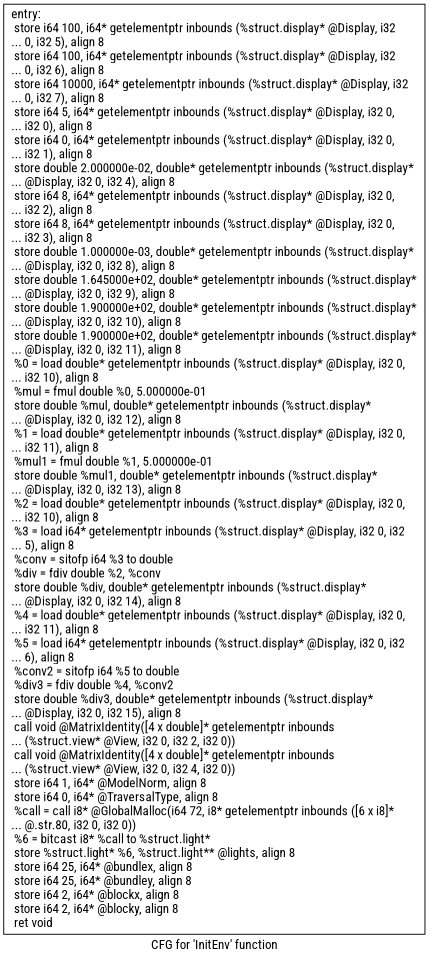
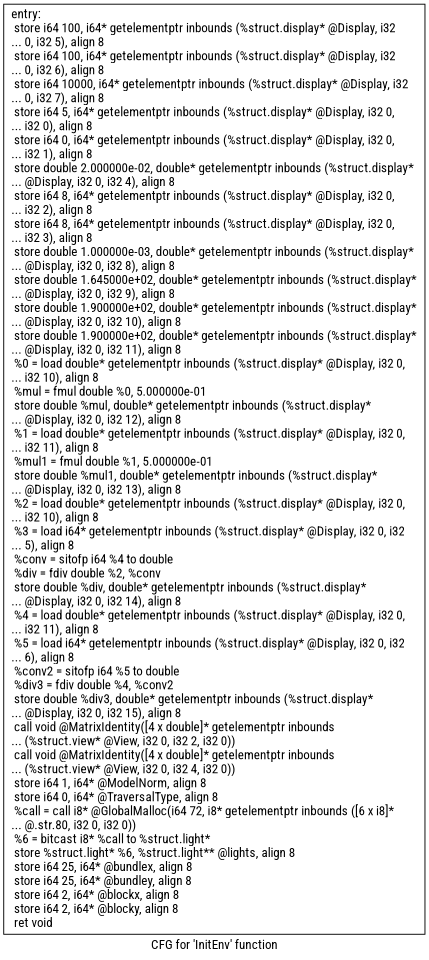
node "entry:": text "%conv = sitofp i64 %3 to double" -> "%conv = sitofp i64 %4 to double"
